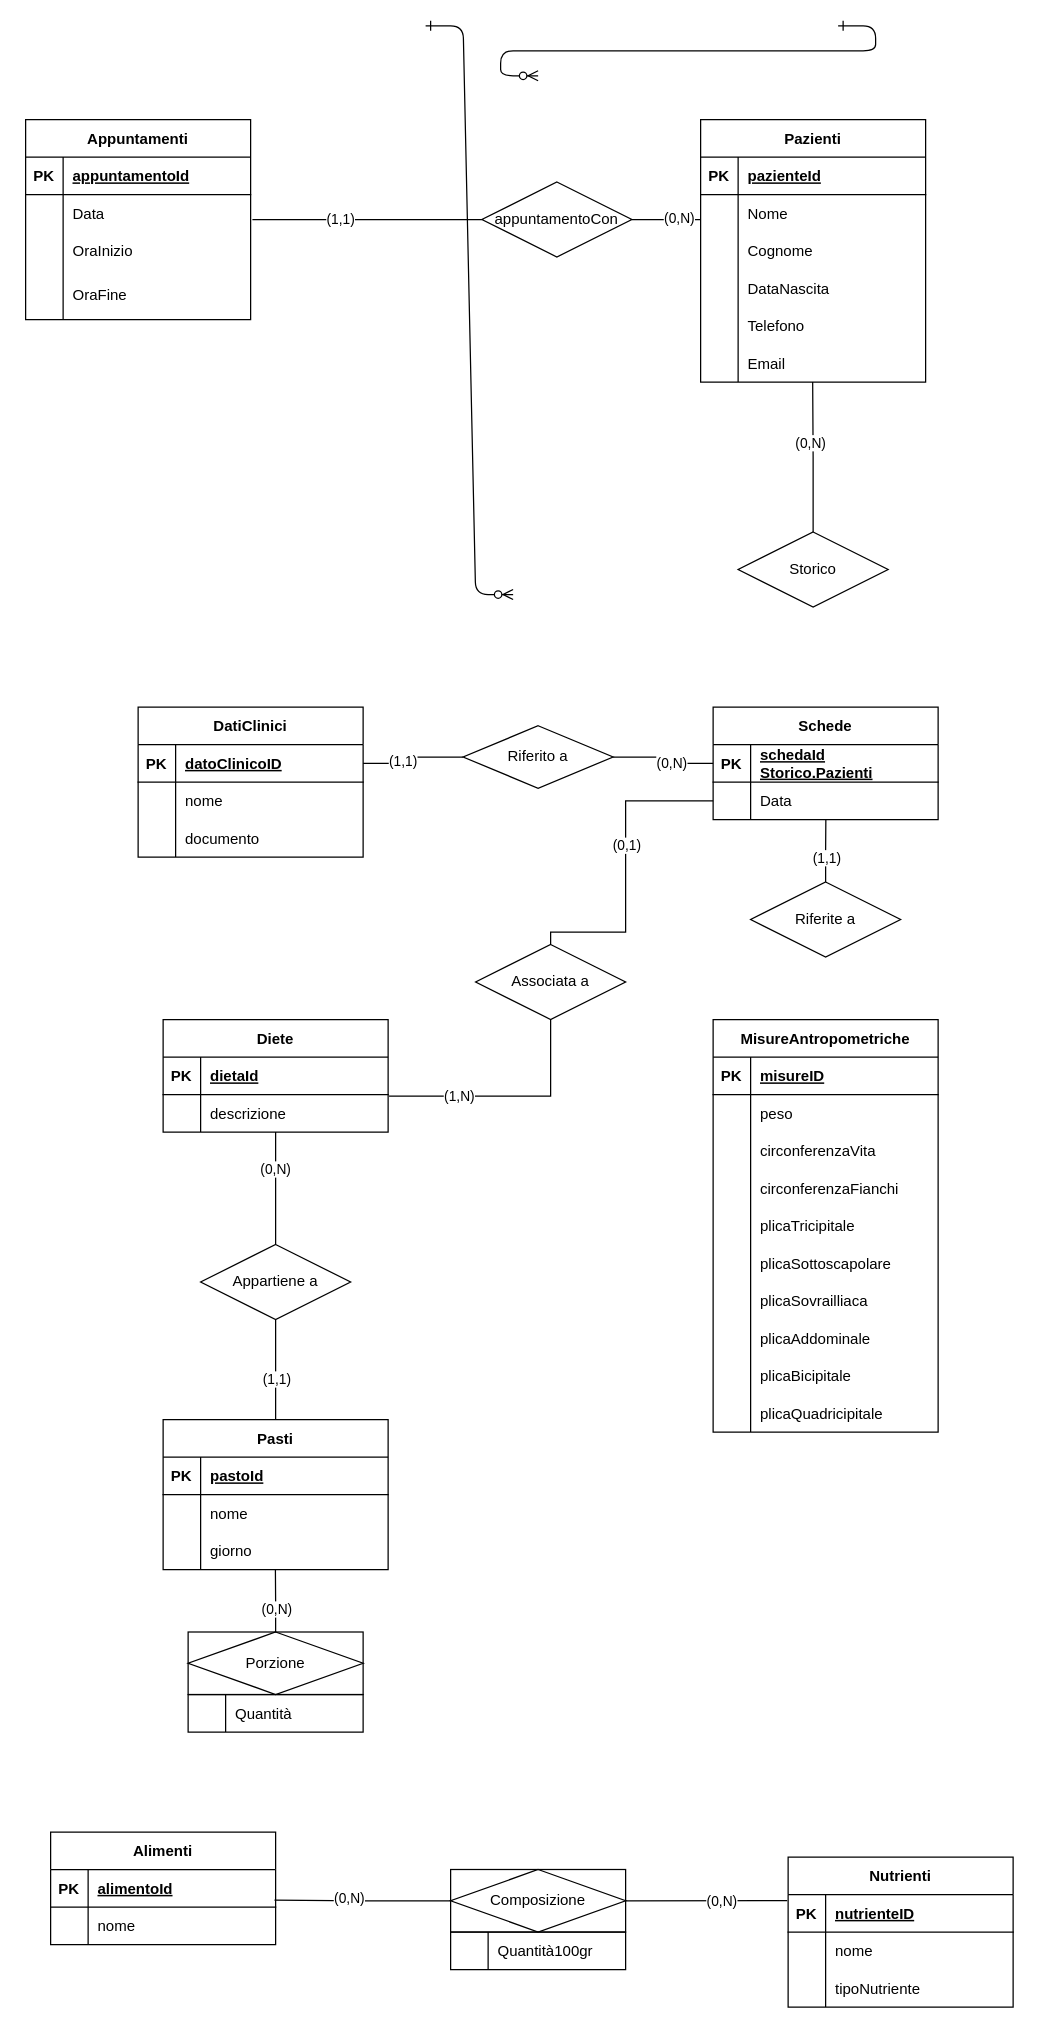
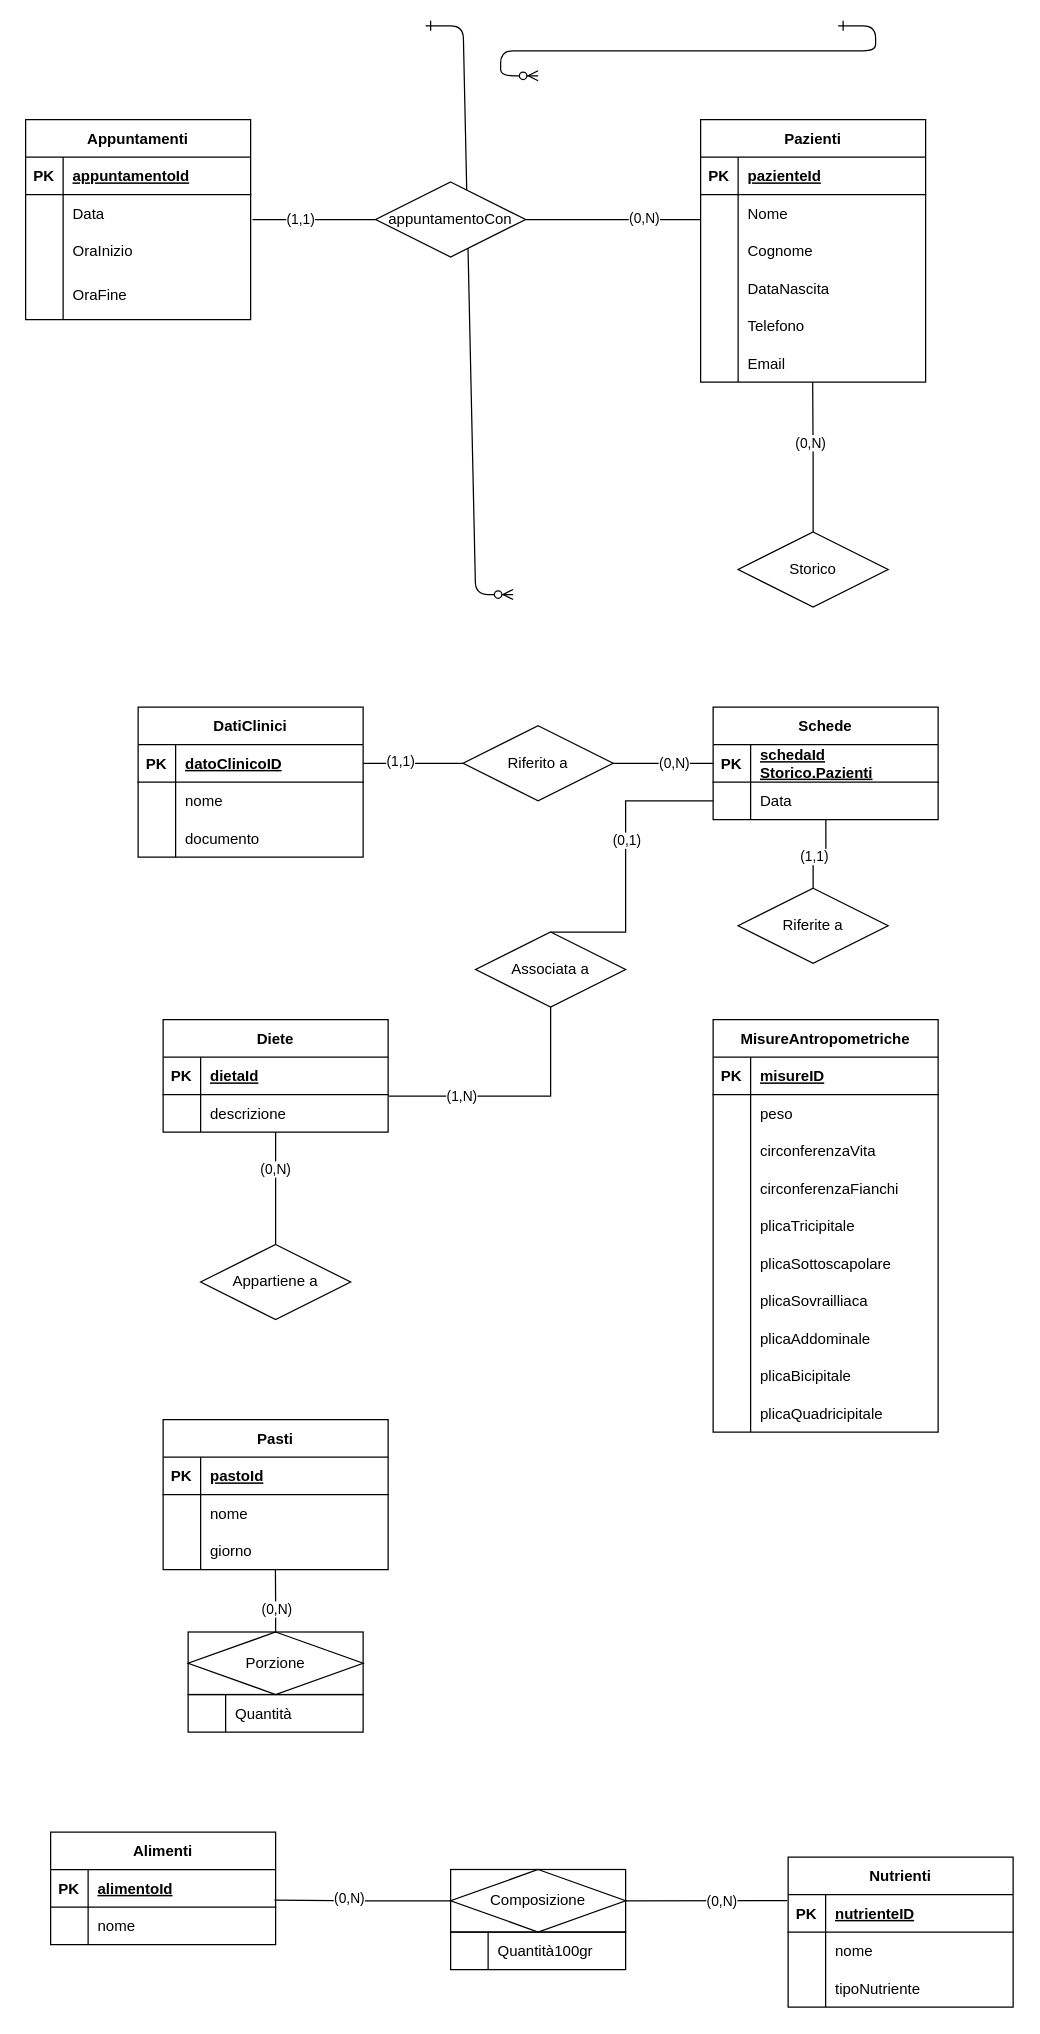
node "appuntamentoCon": moved (557, 219) -> (451, 219)
node "Riferito a": size 150x63 -> 150x75
node "Riferite a": moved (826, 919) -> (813, 926)
node "Associata a": moved (551, 982) -> (551, 969)
edge "Appartiene a" -- "Pasti": removed, label "(1,1)"
